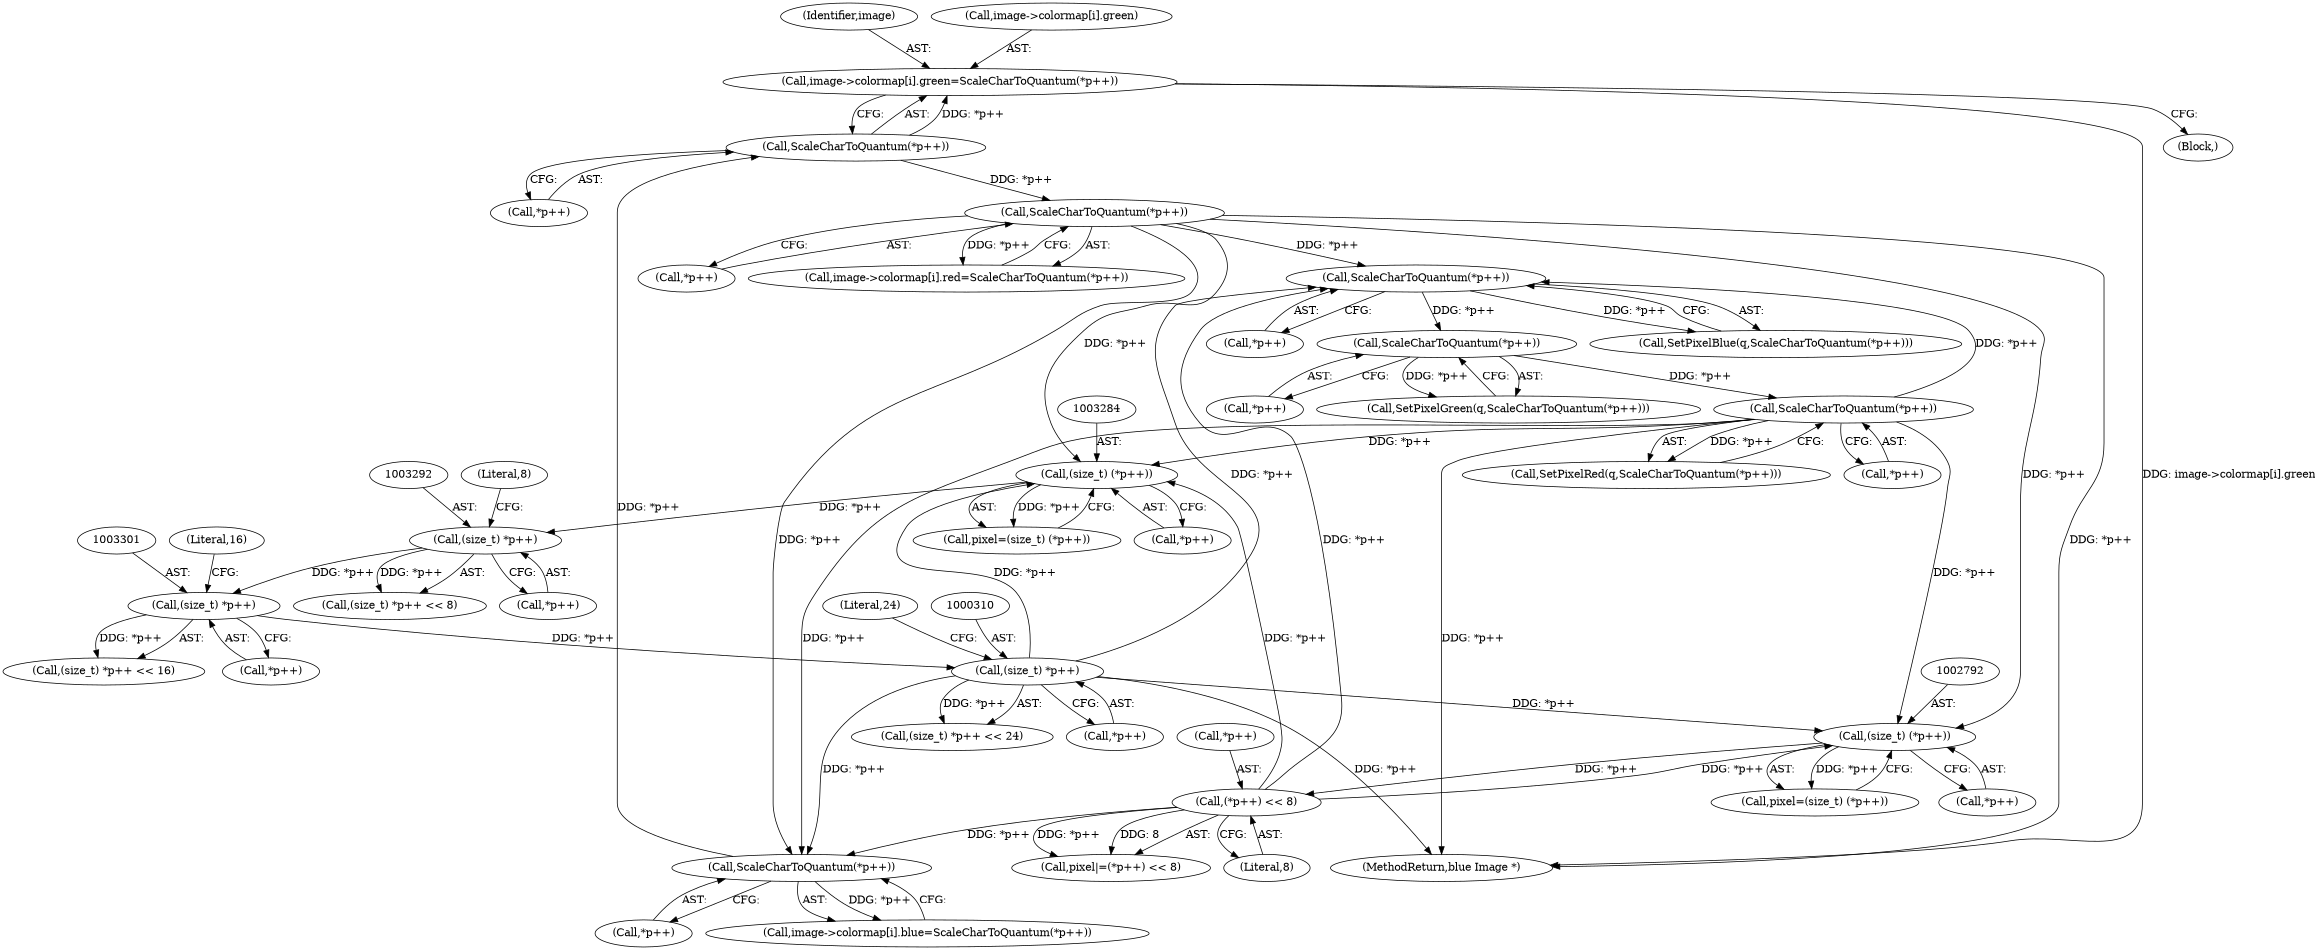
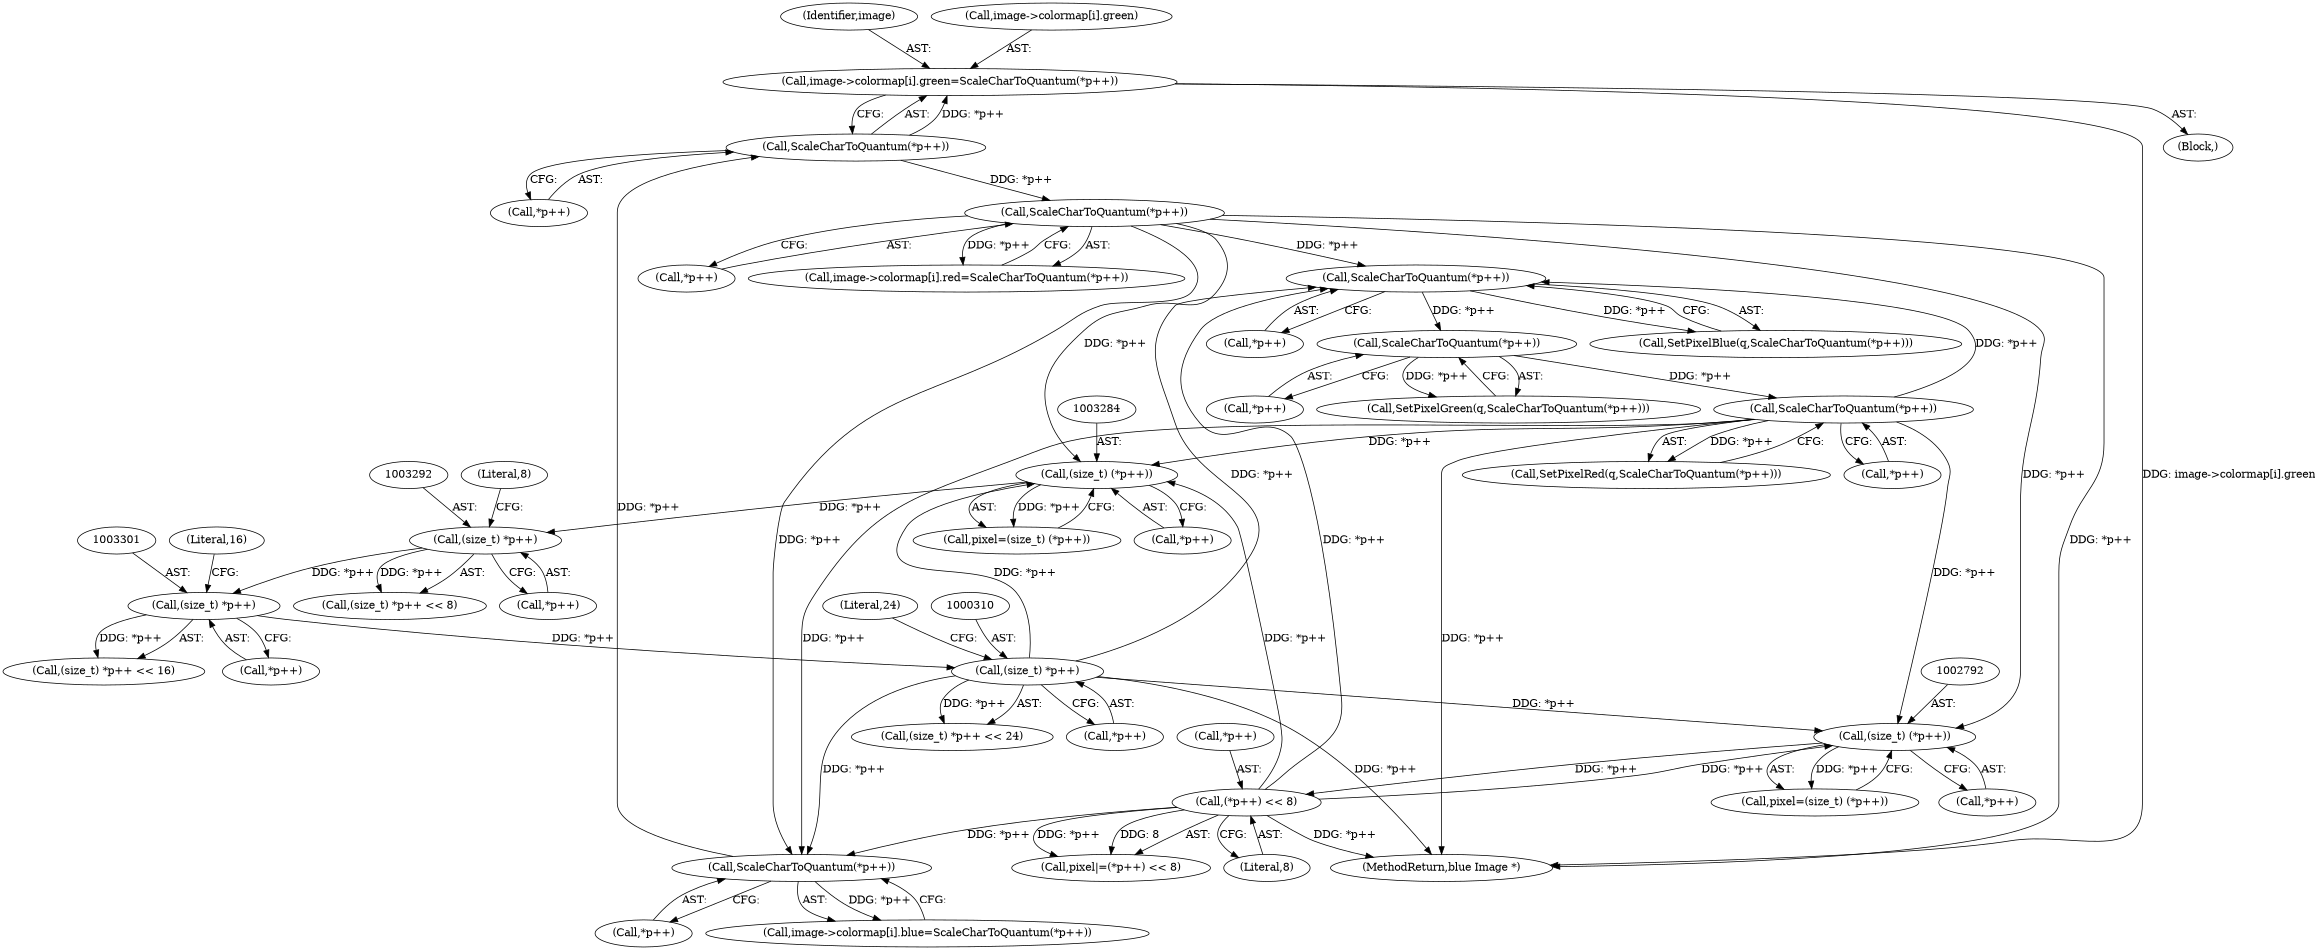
edge "(Call,image->colormap[i].green=ScaleCharToQuantum(*p++))" -> "(Block,)": label "CFG: " -> "AST: "
edge "(Call,(*p++) << 8)" -> "(MethodReturn,blue Image *)": added, label "DDG: *p++"
